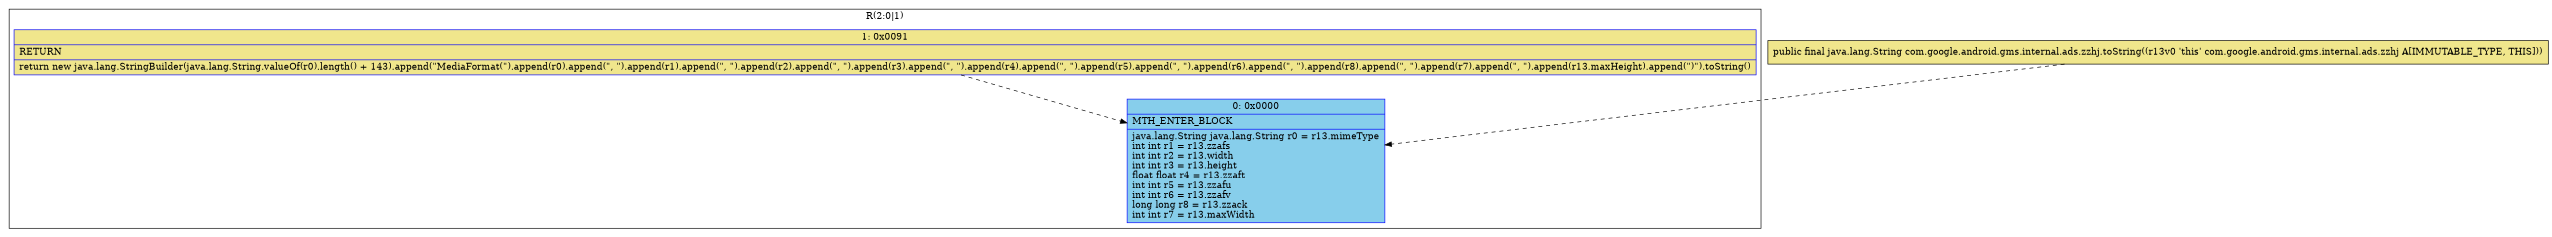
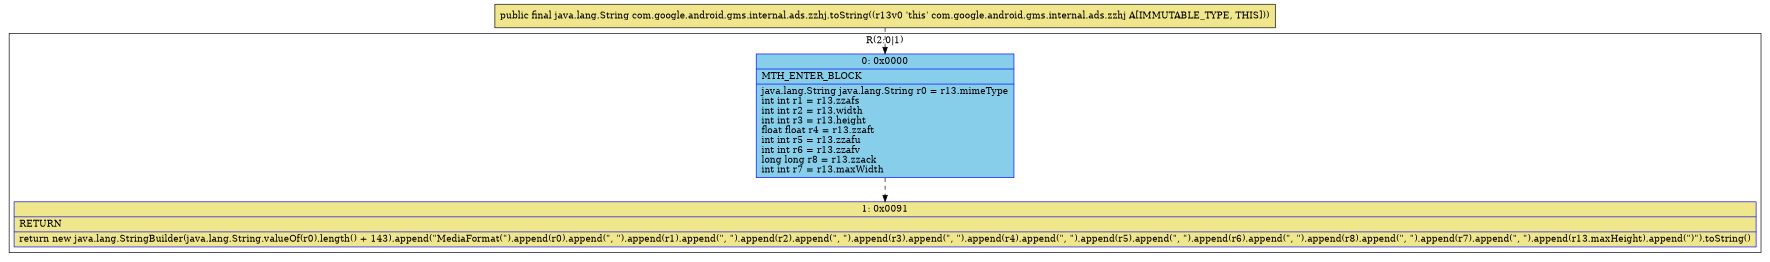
edge "1: 0x0091" -> "0: 0x0000": reversed
